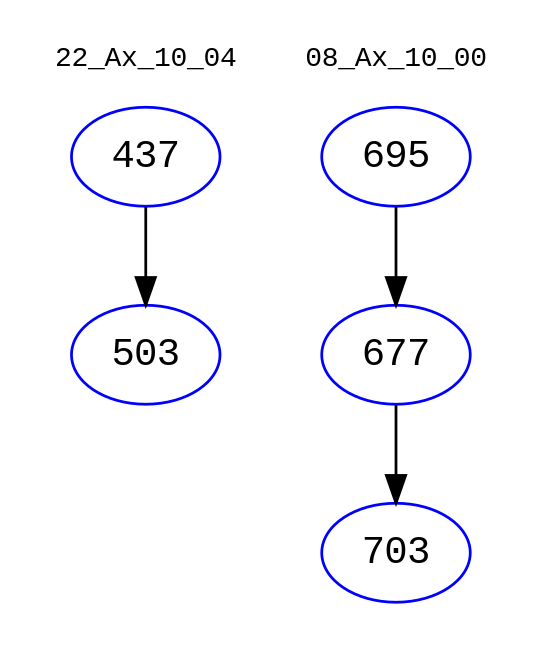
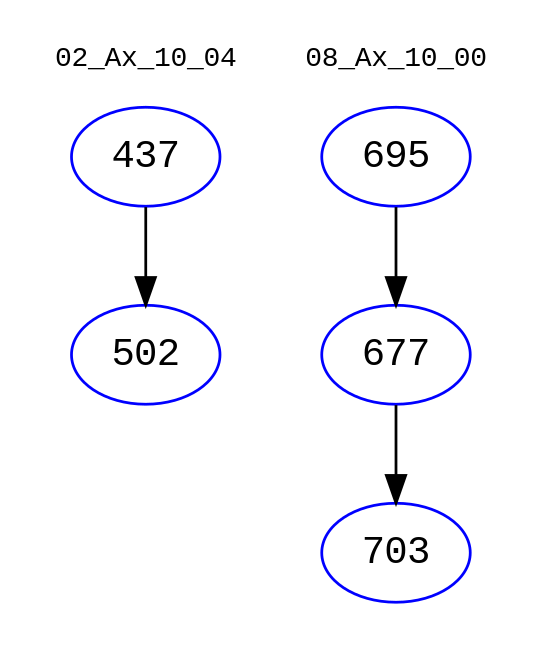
cluster "22_Ax_10_04": label "22_Ax_10_04" -> "02_Ax_10_04"
node "503": label "503" -> "502"
